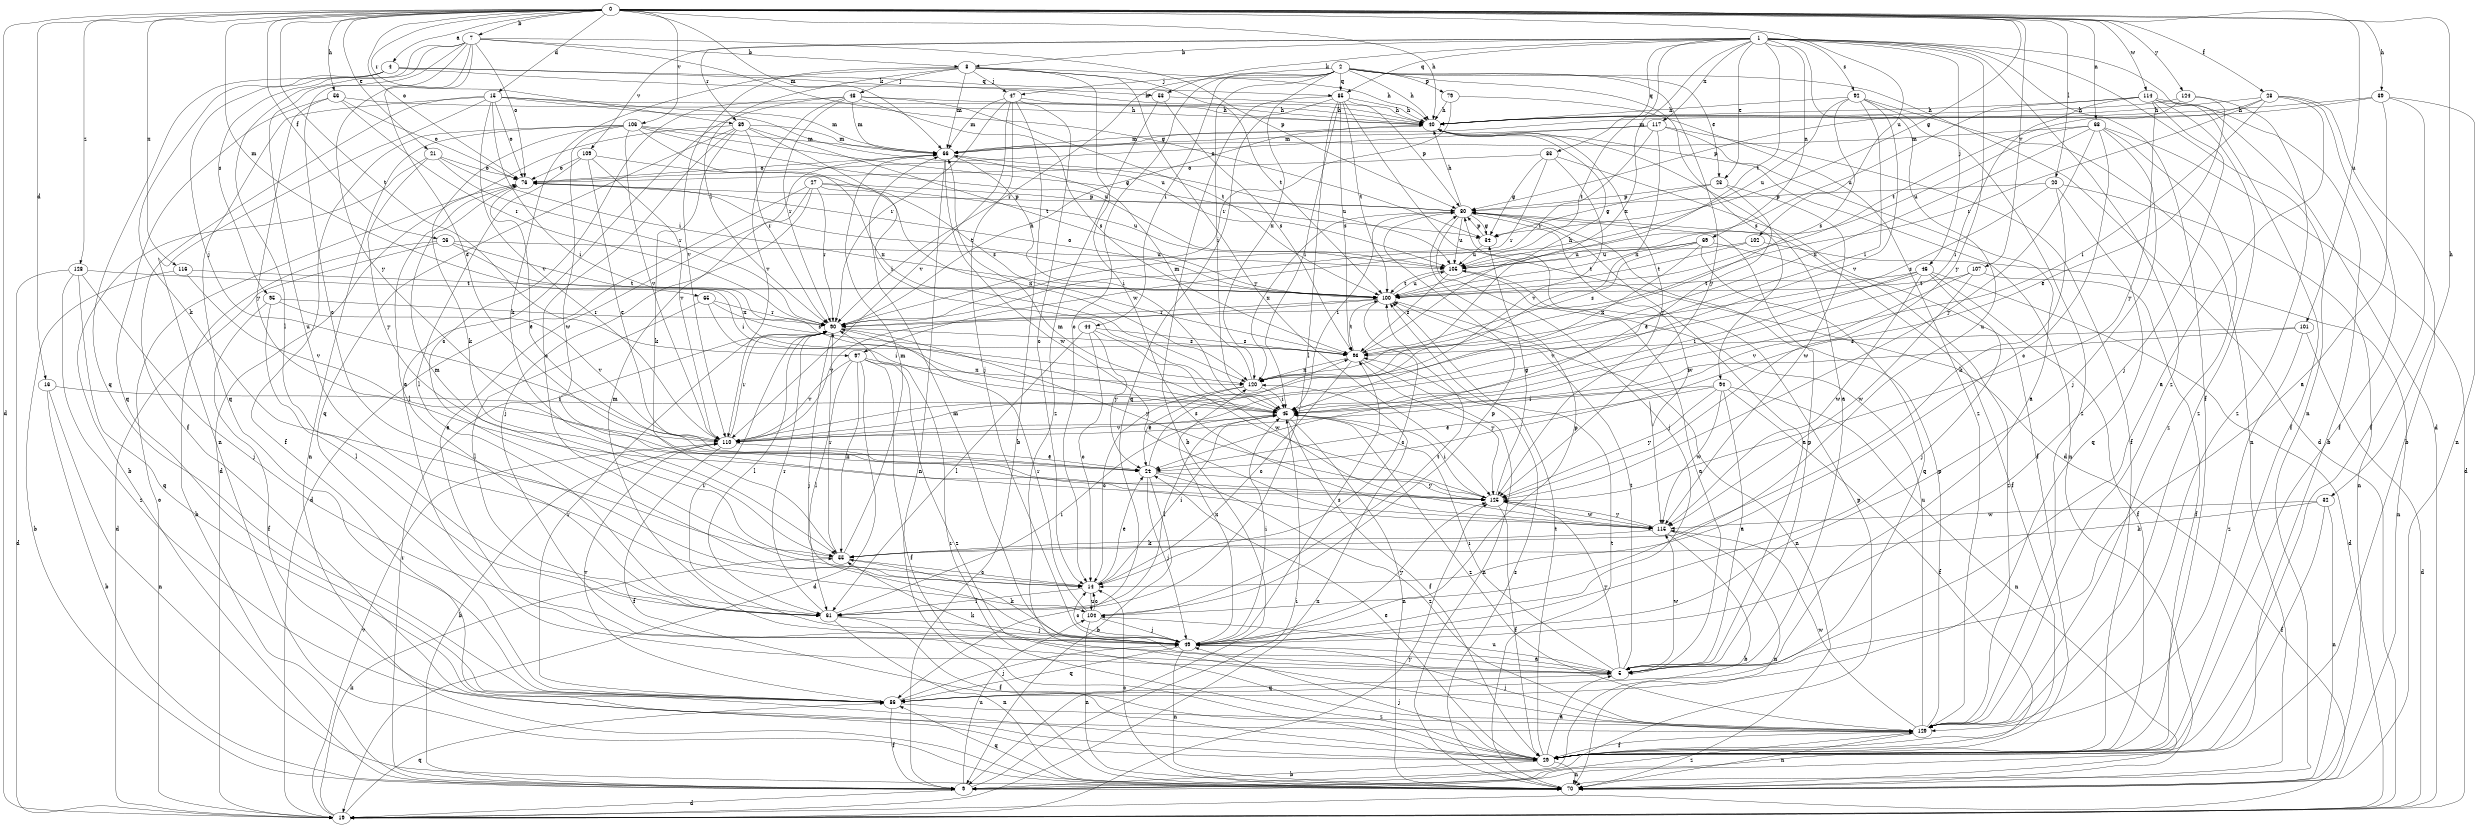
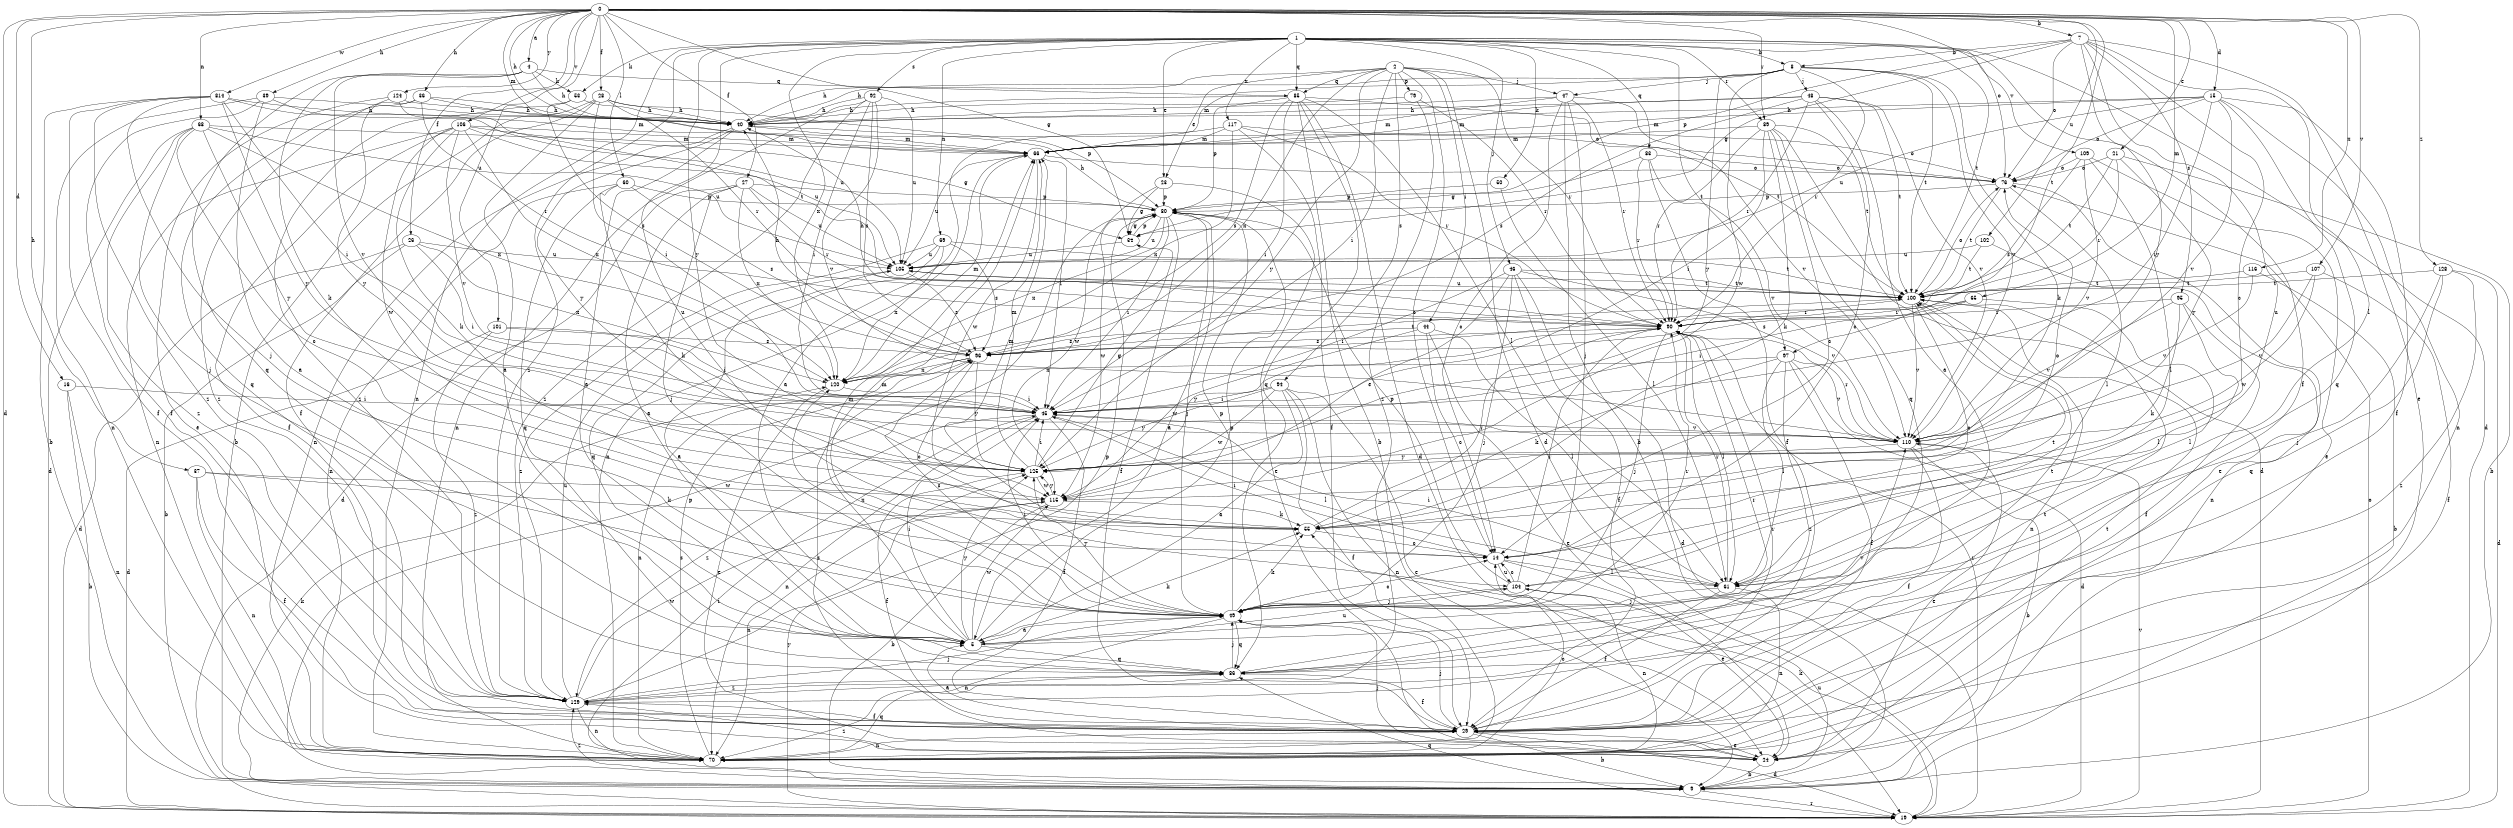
edge "0" -> "27": added, label "f"
node "56": label "56" -> "36"
node "114": label "114" -> "814"
node "50": added
node "20": label "20" -> "60"
edge "8" -> "90": label "l" -> "r"
edge "21" -> "100": label "i" -> "t"
edge "4" -> "110": label "j" -> "v"
edge "55" -> "76": label "m" -> "o"
edge "44" -> "24": label "y" -> "e"
edge "46" -> "115": label "w" -> "e"
edge "120" -> "14": removed, label "c"
edge "24" -> "125": now "110" -> "125"
edge "95" -> "55": added, label "k"
node "32": label "32" -> "37"
edge "19" -> "120": label "x" -> "k"
edge "29" -> "19": added, label "d"
edge "86" -> "9": now "86" -> "29"
edge "9" -> "19": label "d" -> "r"
